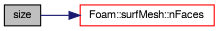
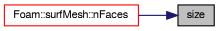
edge "size" -> "Foam::surfMesh::nFaces": reversed
